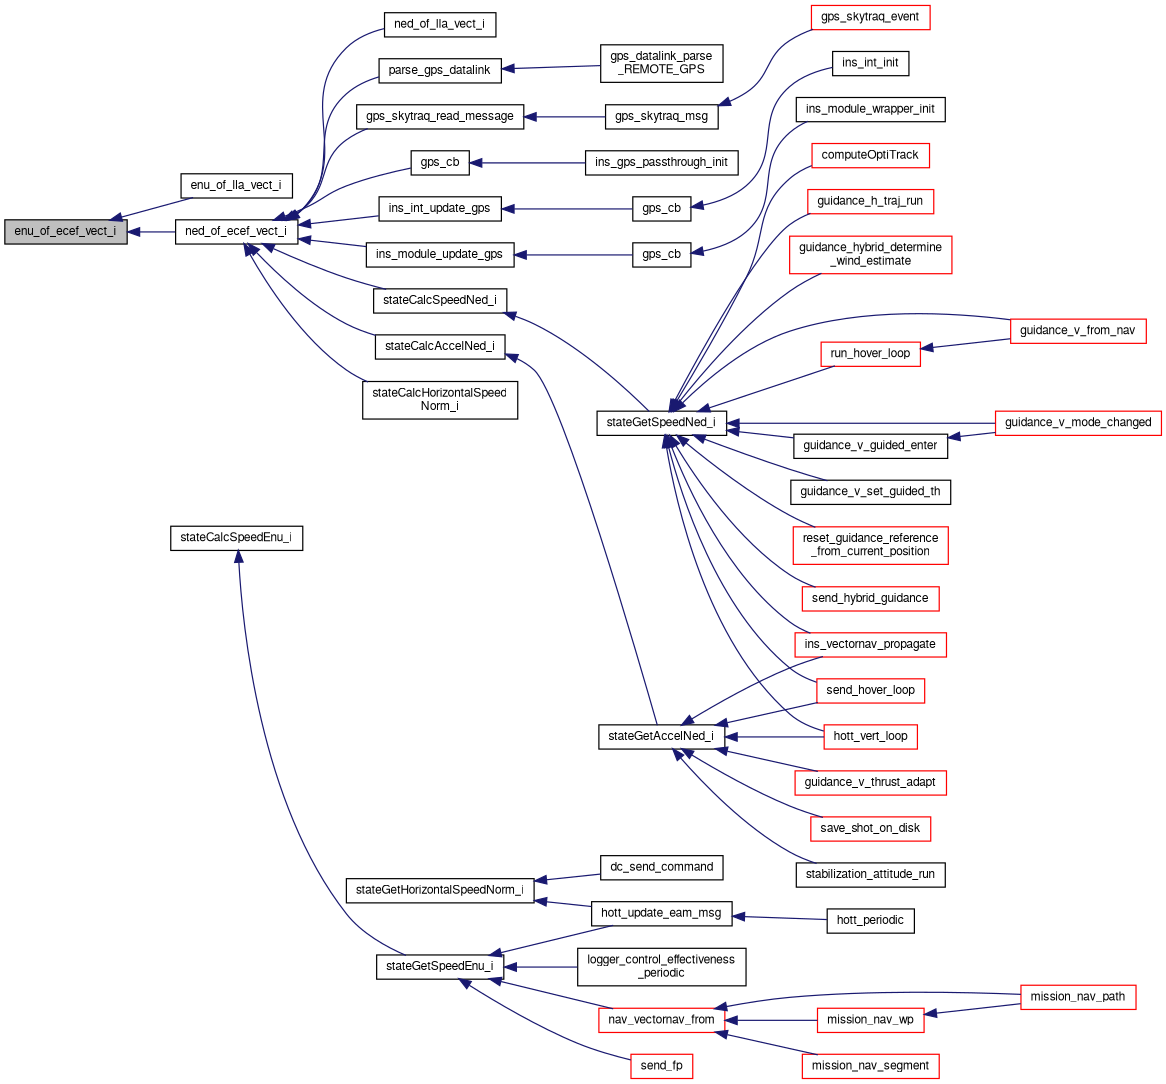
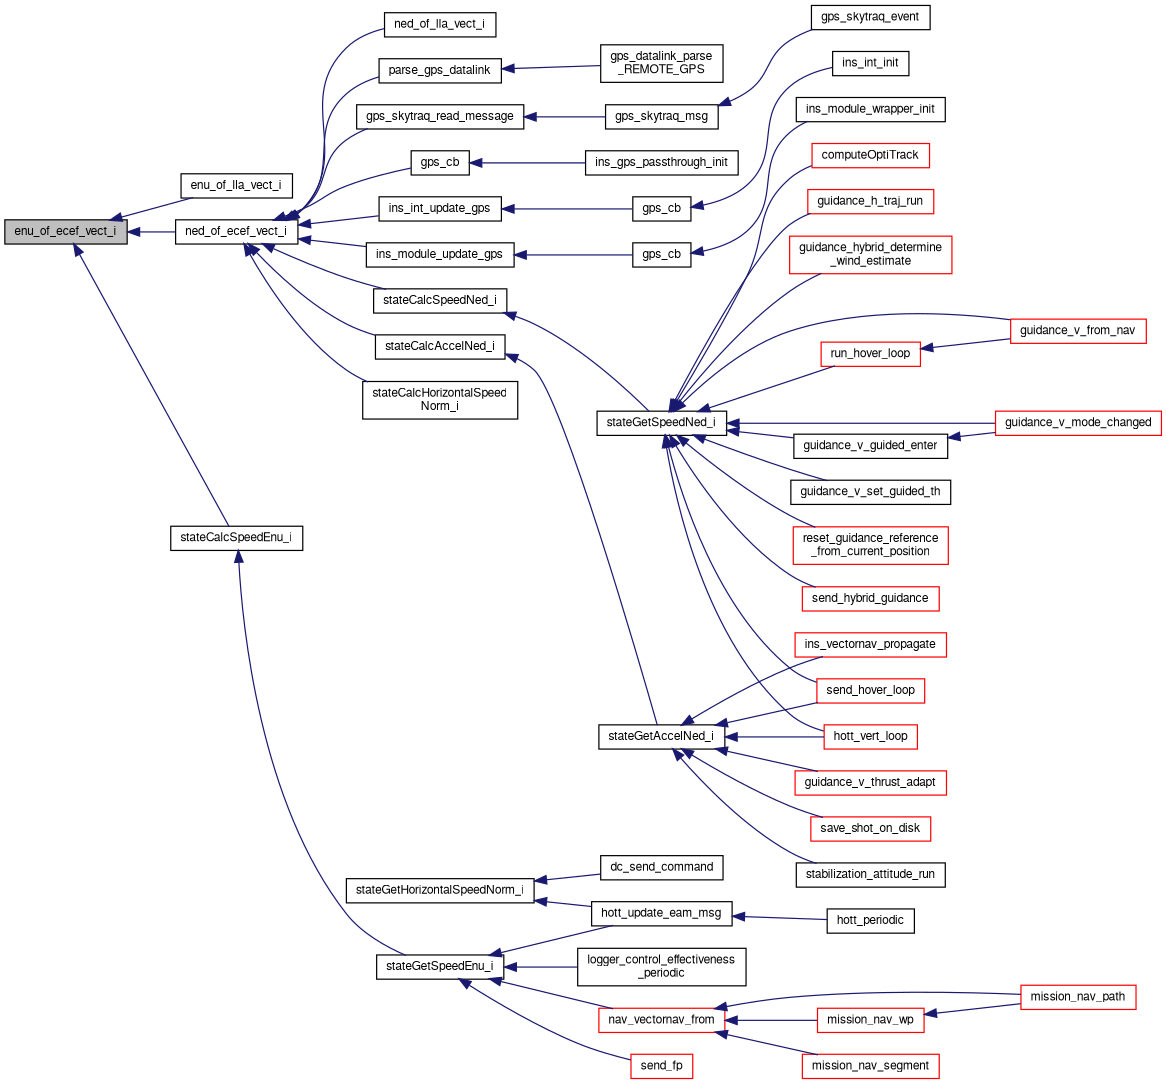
node "gps_skytraq_event": color red -> black
edge "stateCalcSpeedEnu_i" -> "enu_of_ecef_vect_i": added
edge "ins_vectornav_propagate" -> "stateGetSpeedNed_i": removed
